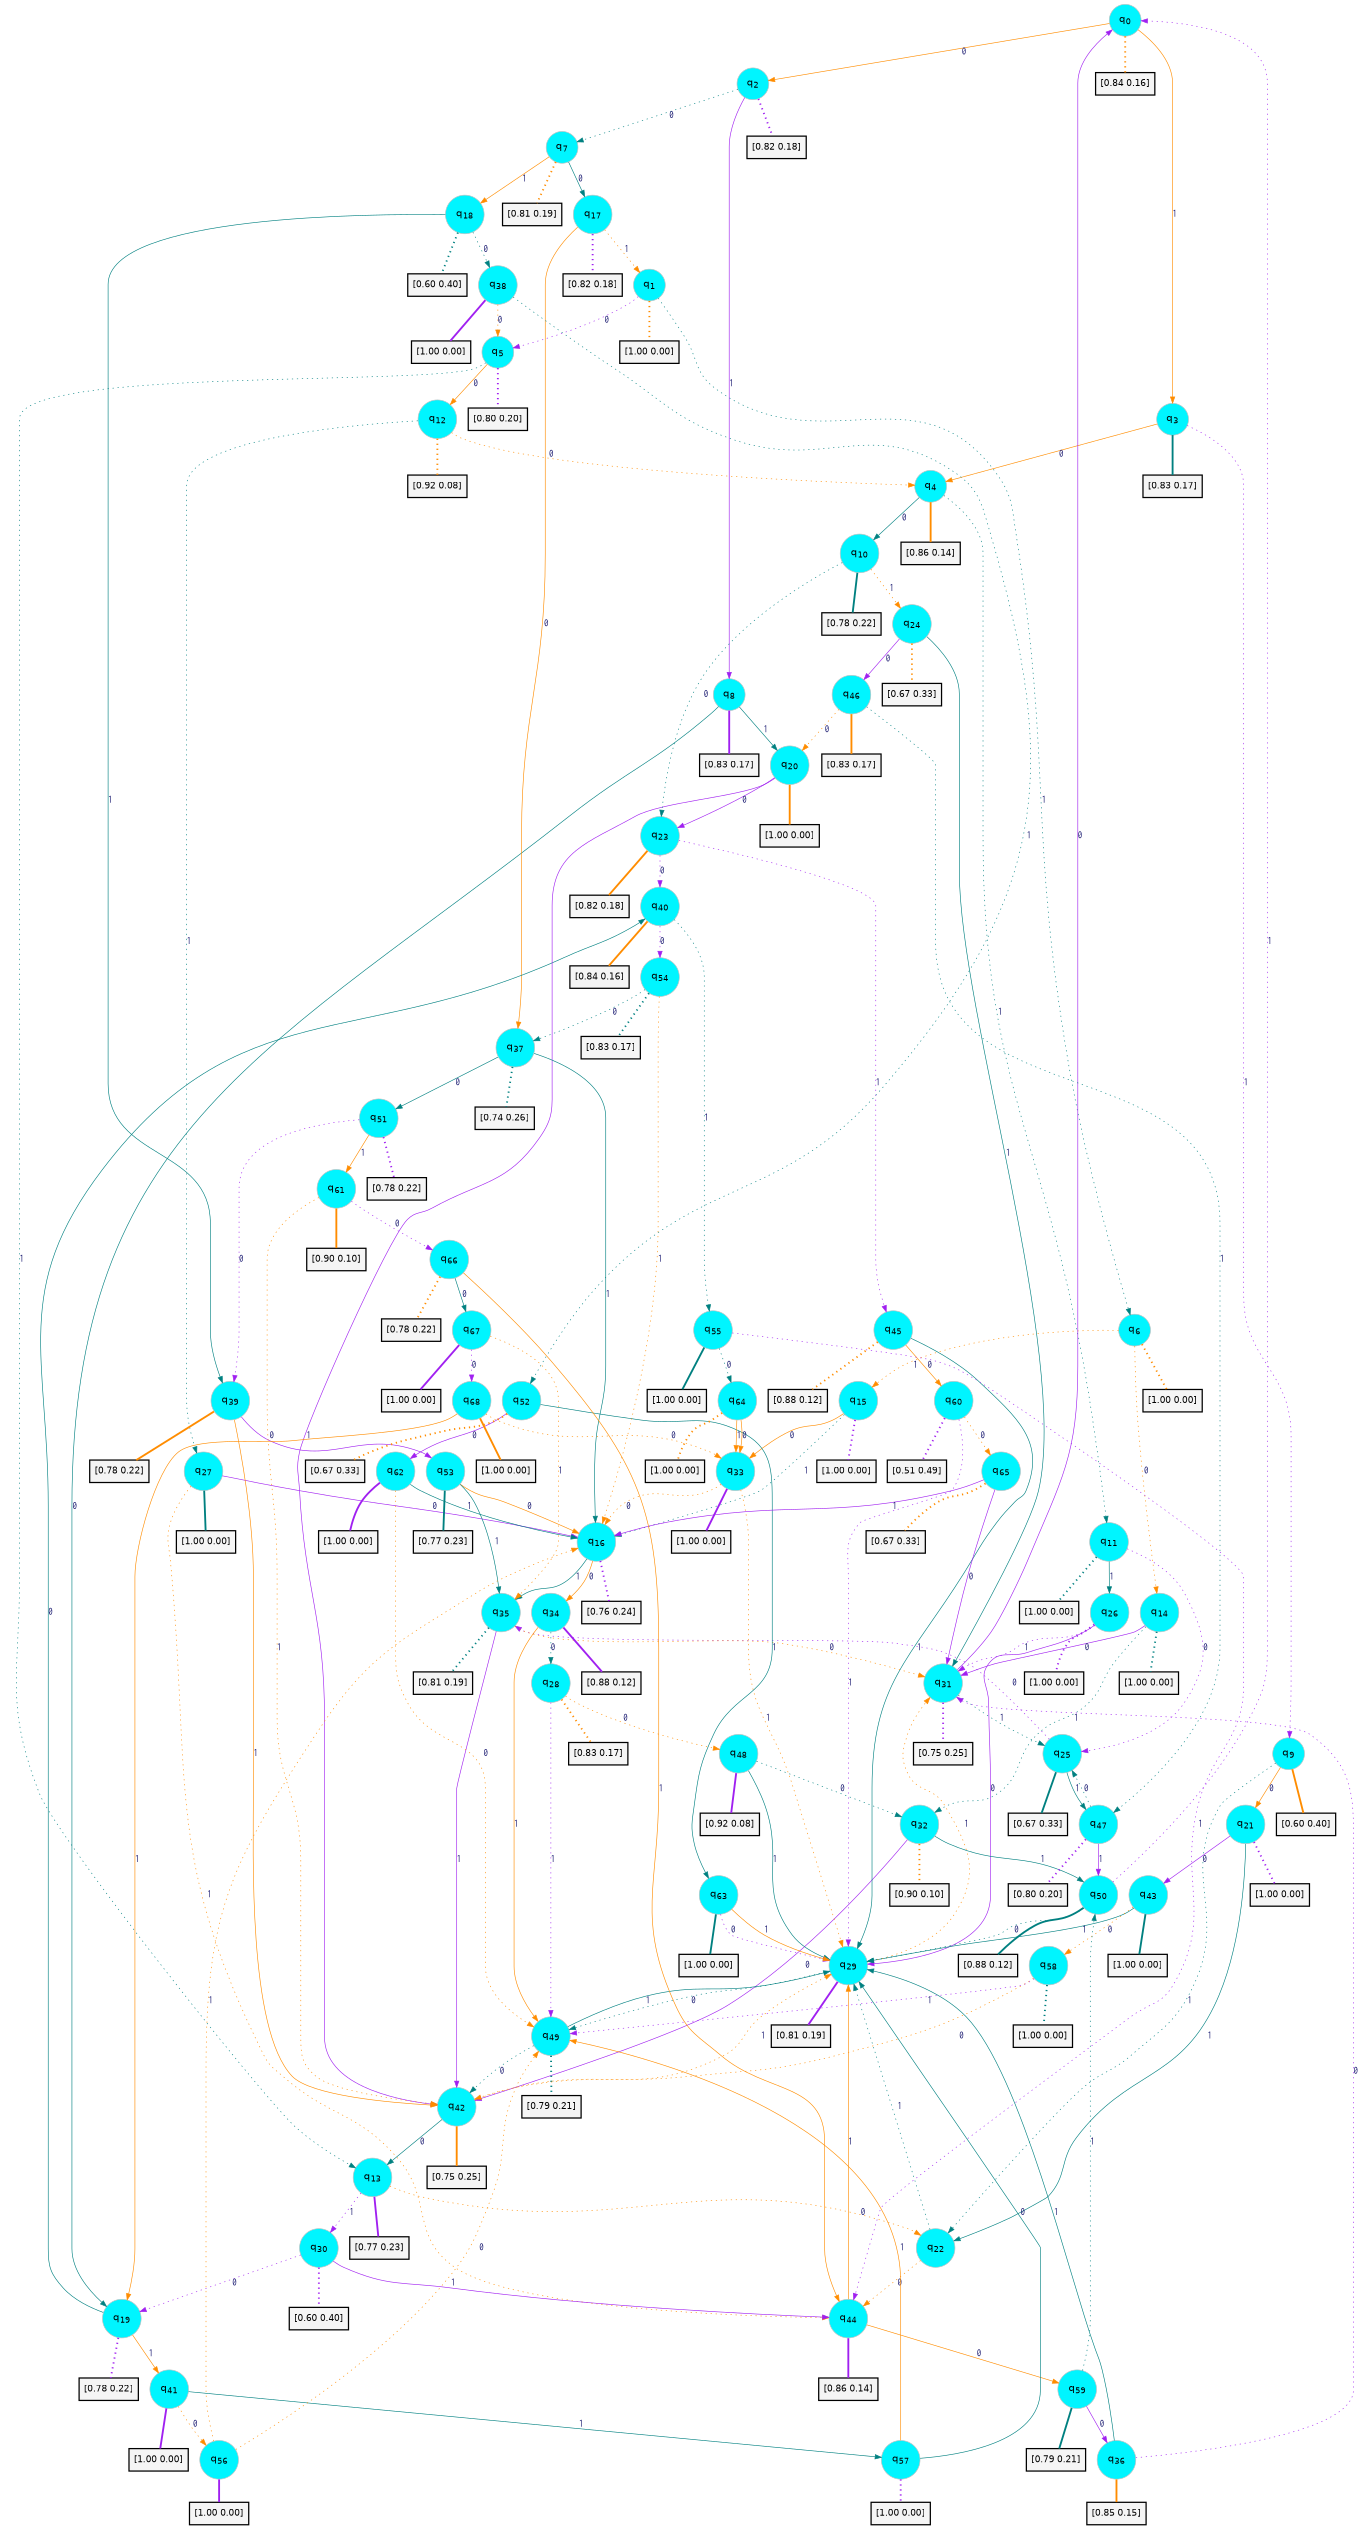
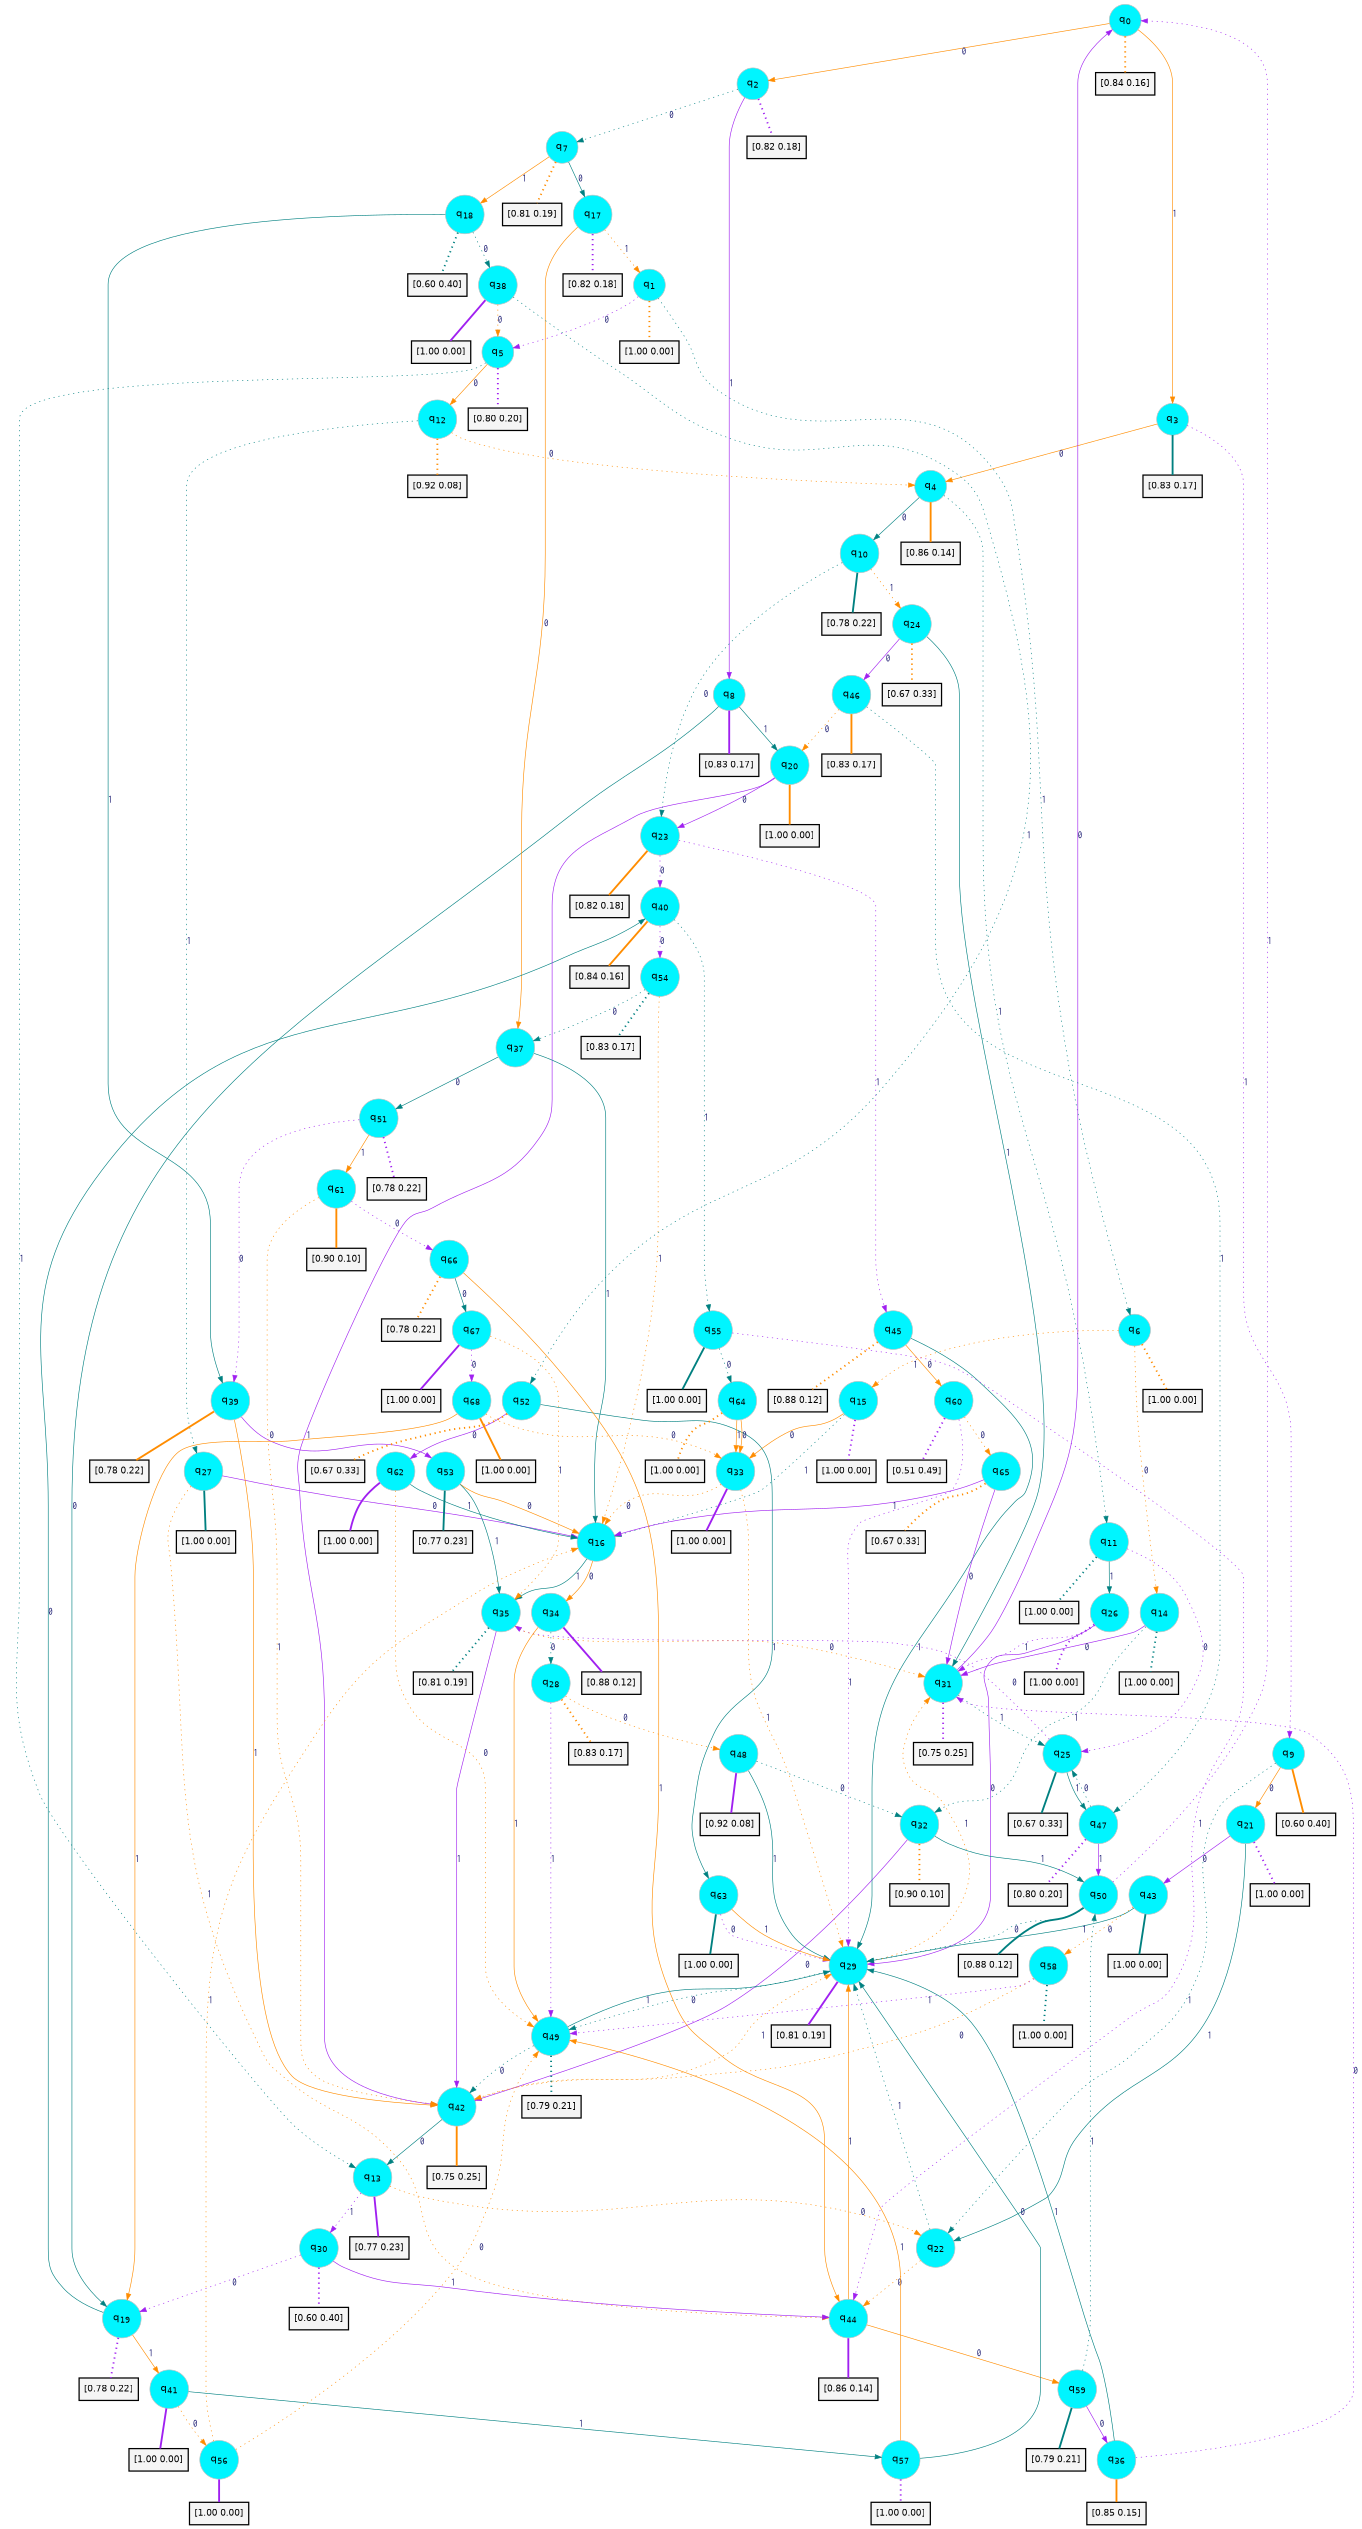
node "[0.74 0.26]": removed
node "[0.76 0.24]": removed
